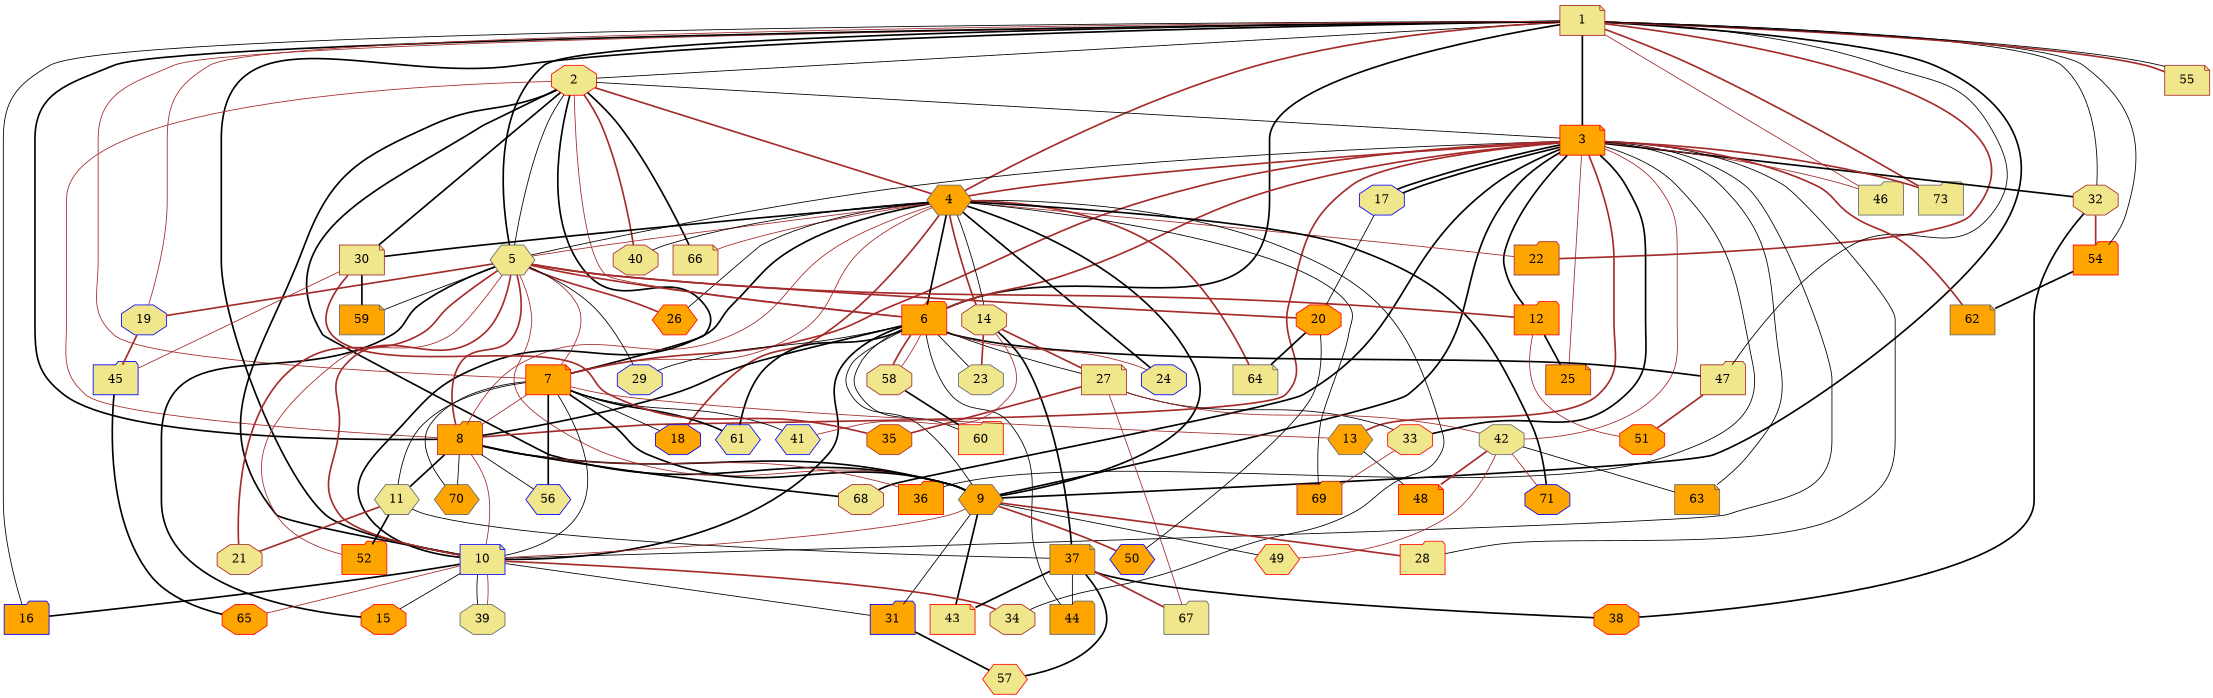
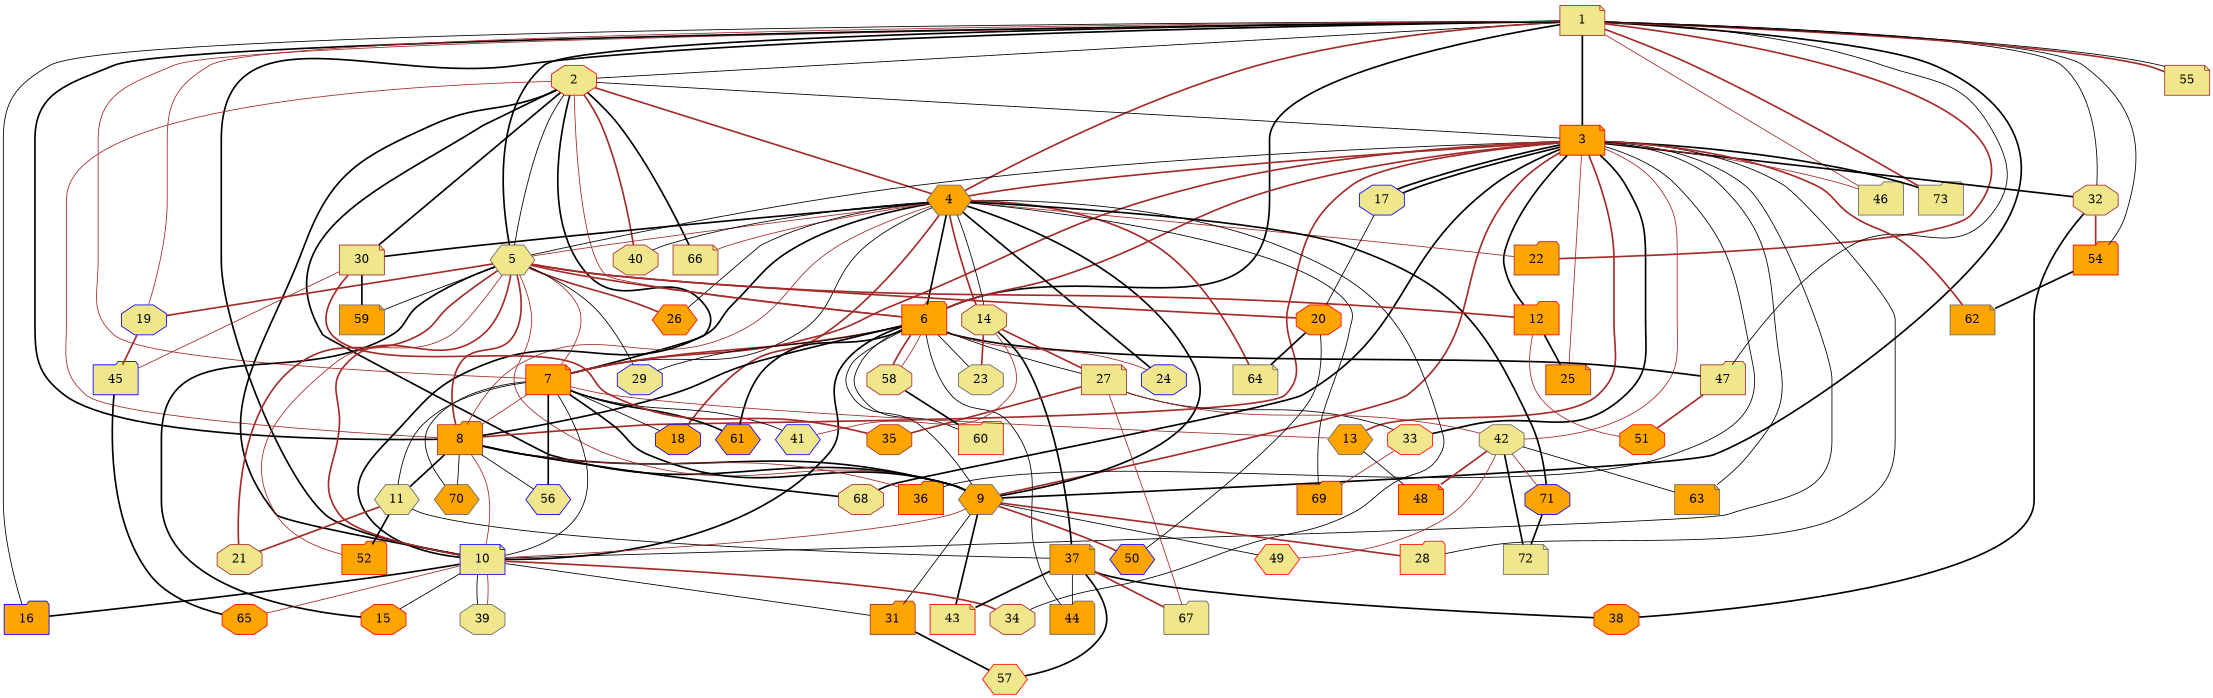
edge "3" -- "73": color brown -> black
edge "4" -- "7": color brown -> black
edge "6" -- "7": added
edge "3" -- "9": color black -> brown
node "61": fillcolor khaki -> orange
node "72": added
node "31": color blue -> brown
